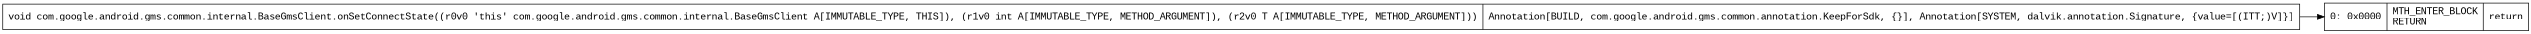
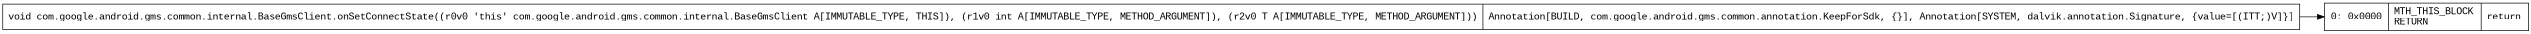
node "0: 0x0000": text "MTH_ENTER_BLOCK" -> "MTH_THIS_BLOCK"
